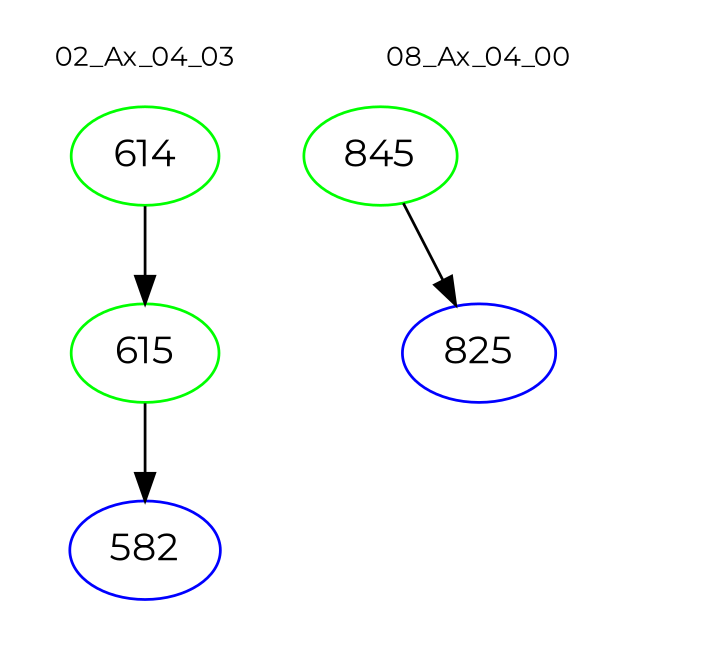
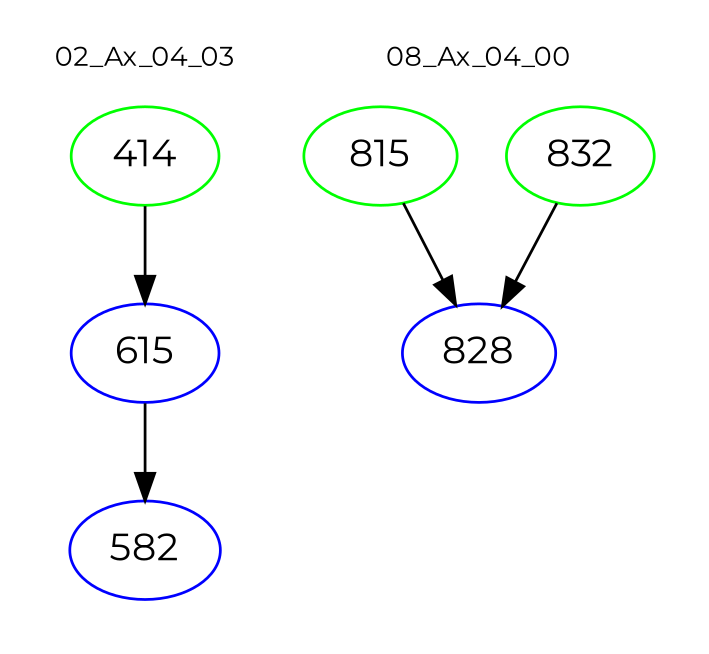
node "614": label "614" -> "414"
node "845": label "845" -> "815"
node "832": added
node "615": color green -> blue
node "825": label "825" -> "828"
